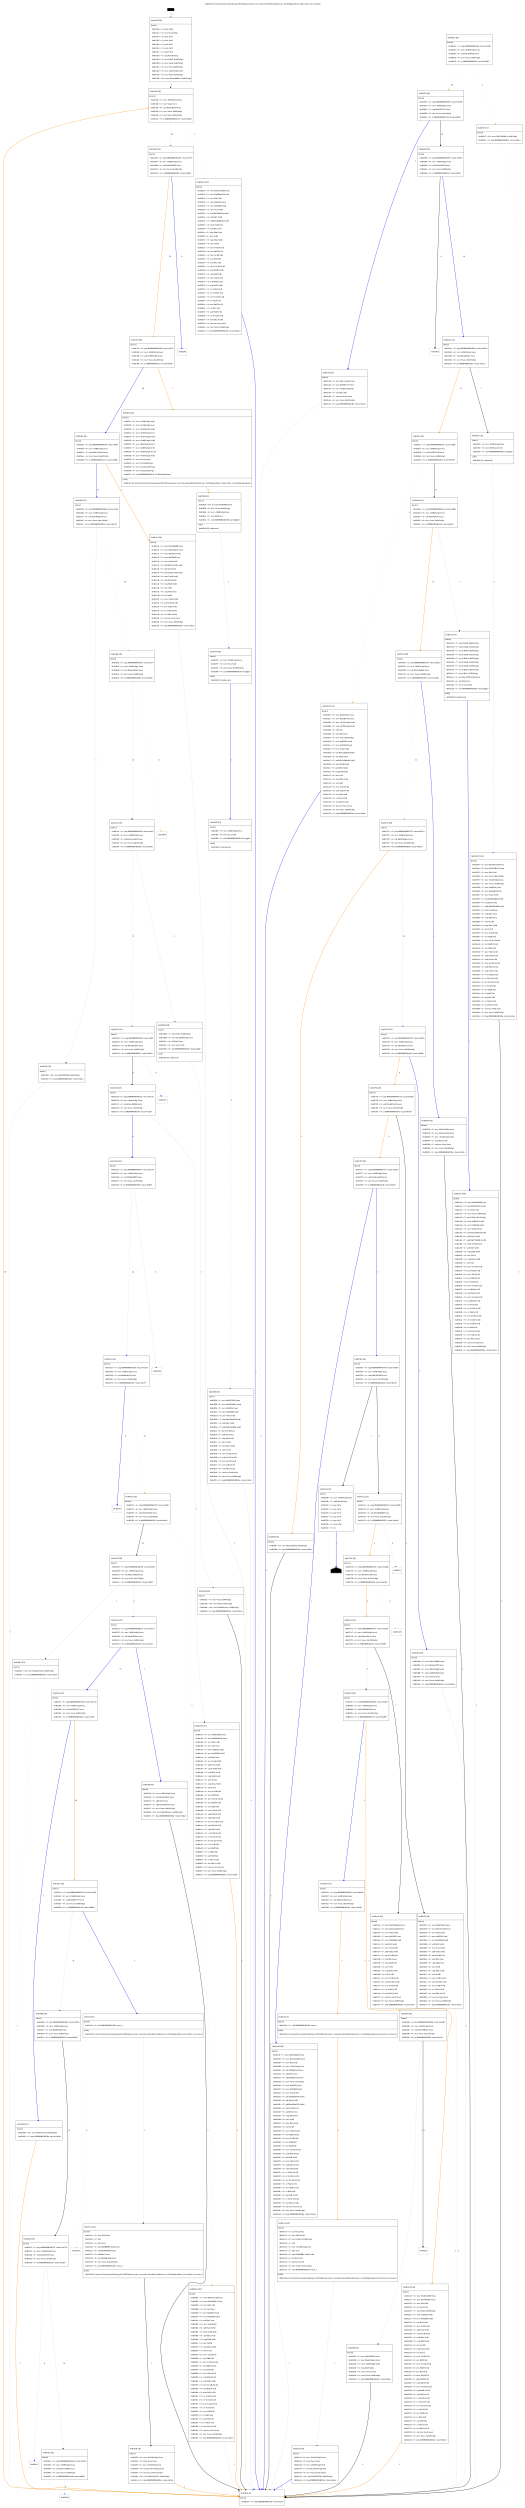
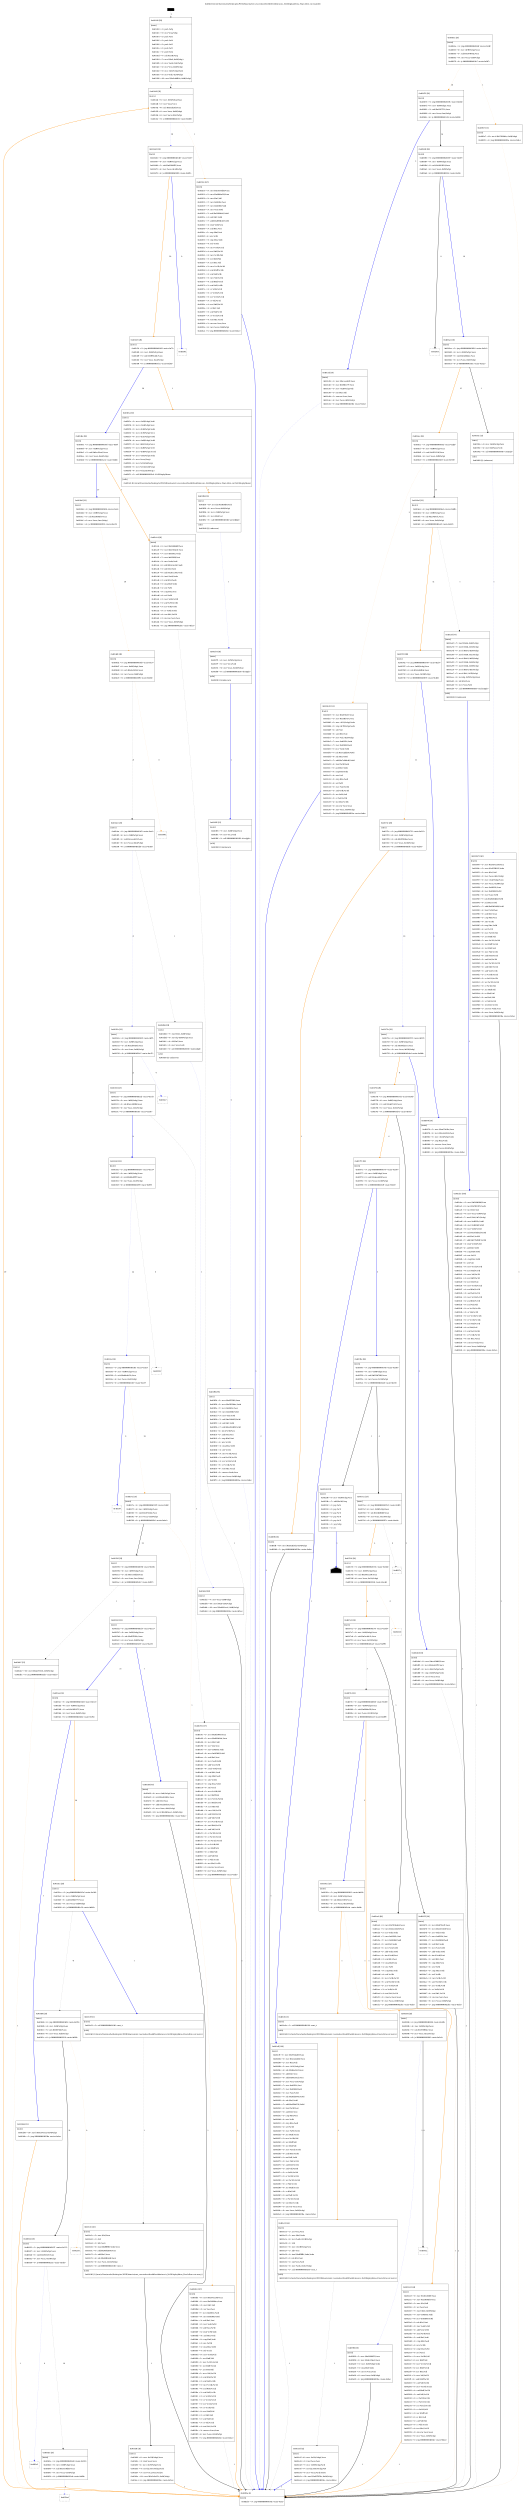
node "0x402239 [15]": removed
edge "0x401b73 [86]" -> "0x4023be [5]": style dotted -> bold
